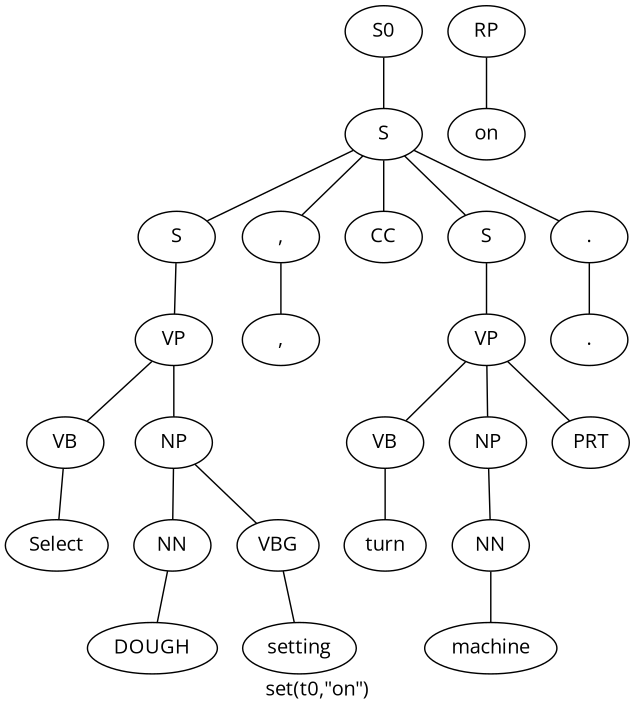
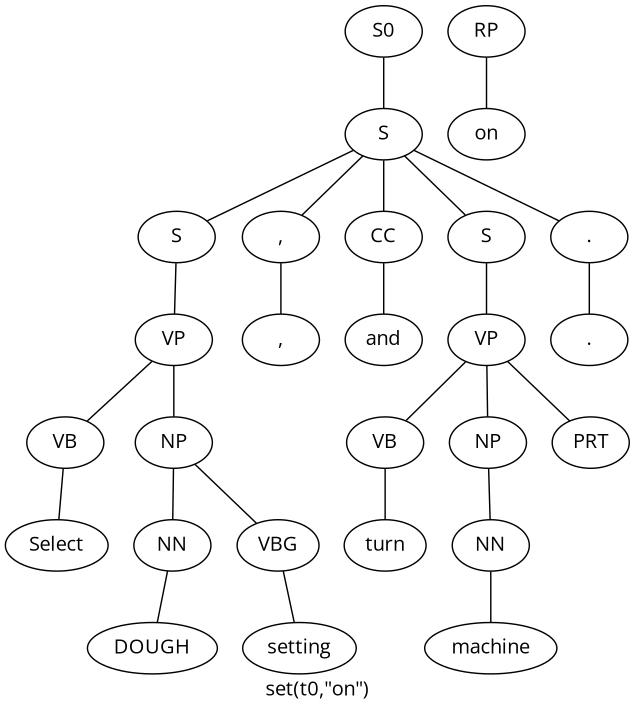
node "and": added
